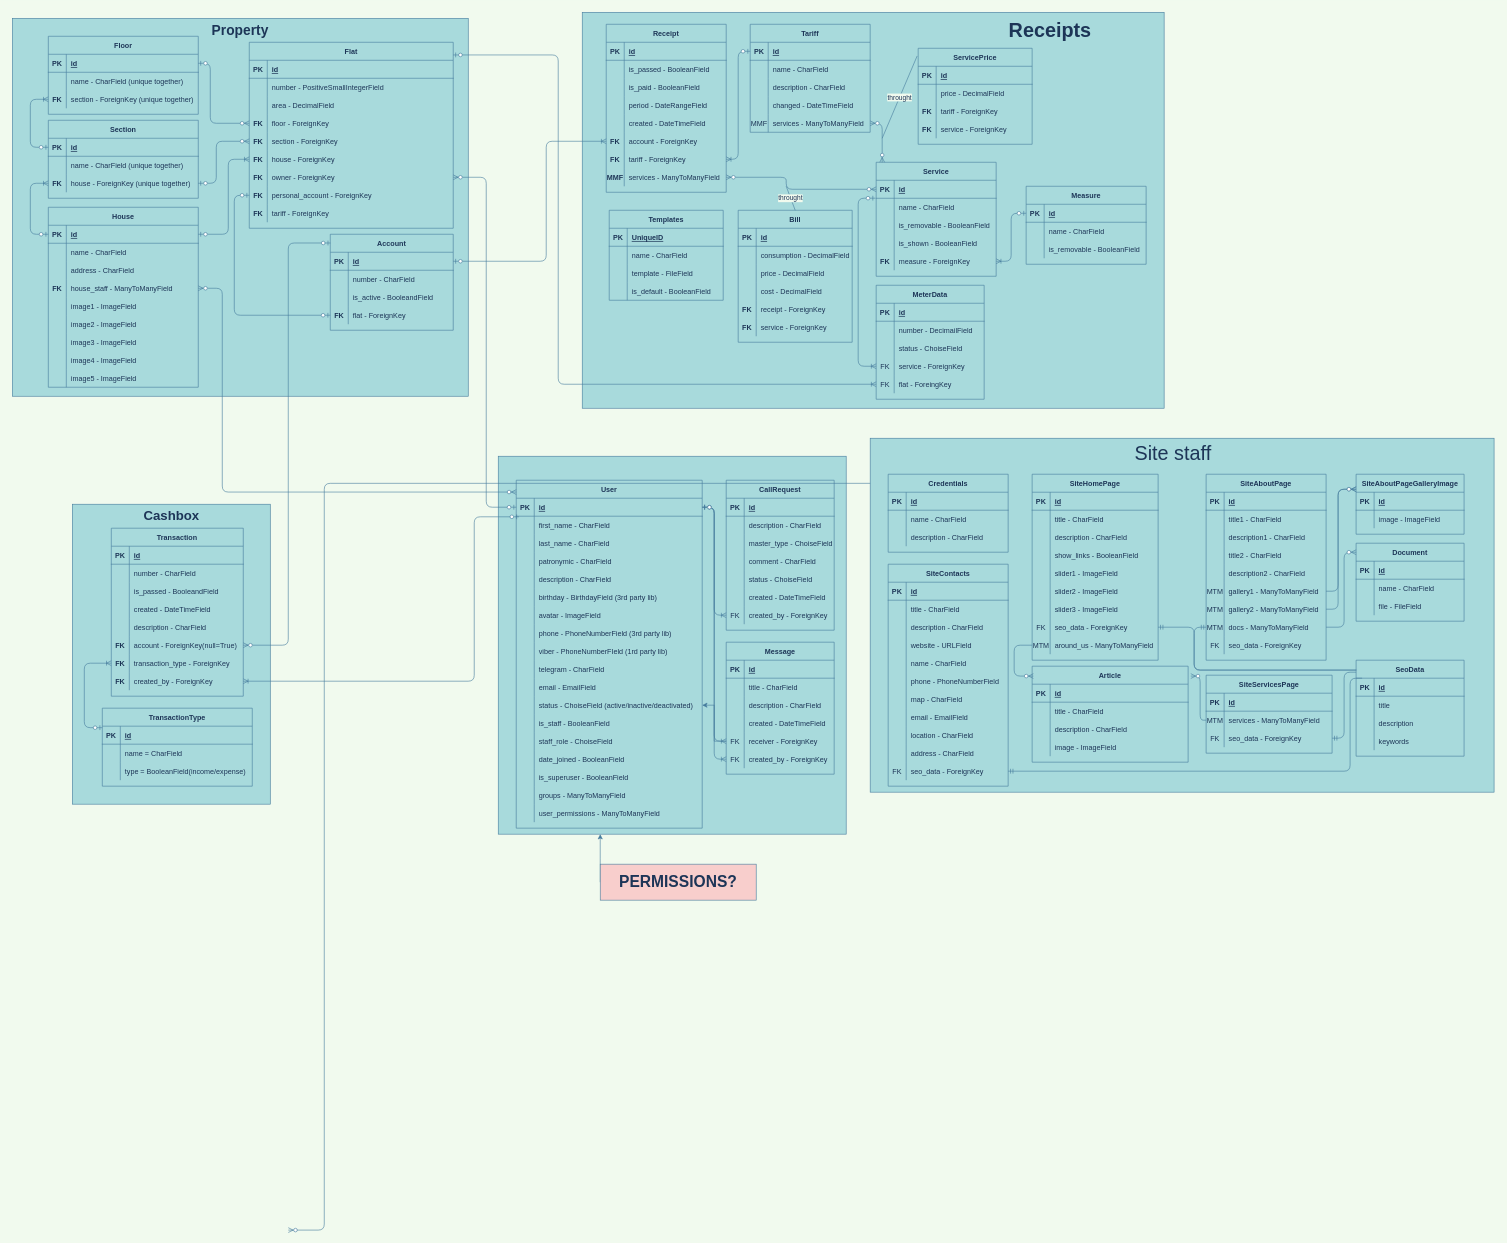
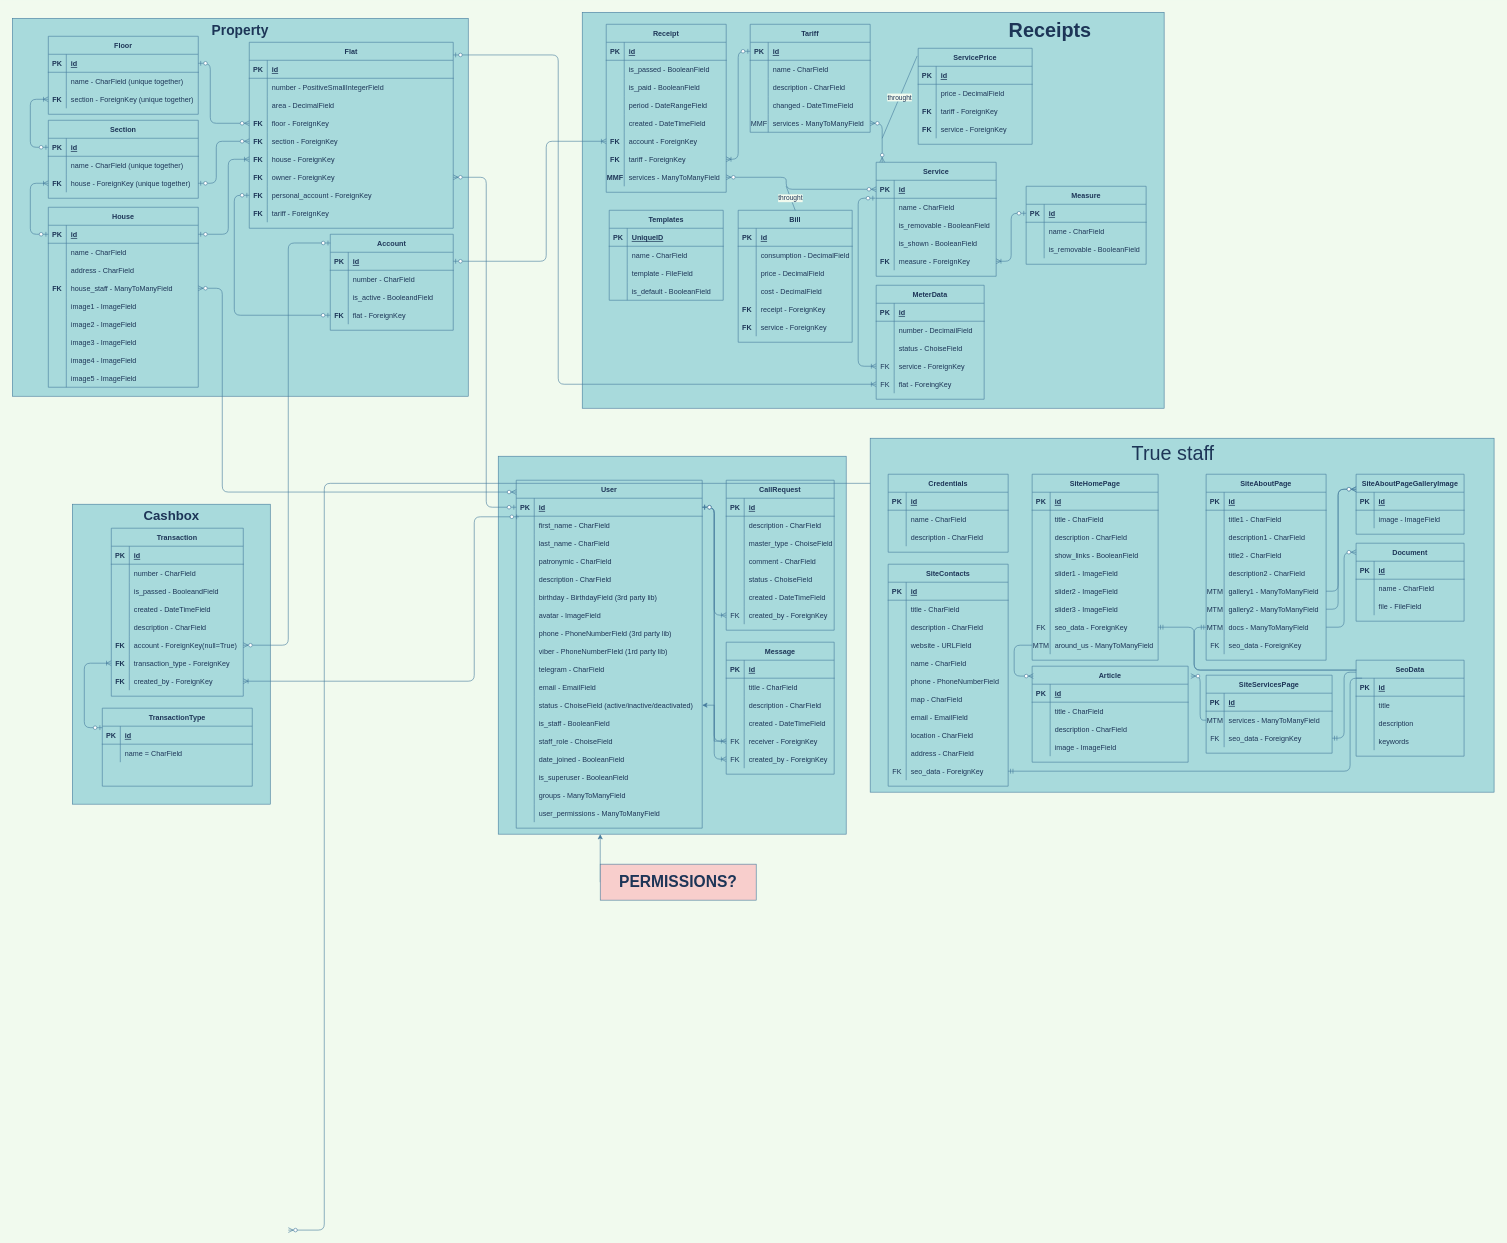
node "Site staff": label "Site staff" -> "True staff"
node "type = BooleanField(income/expense)": removed
